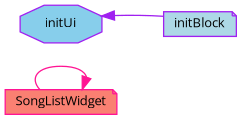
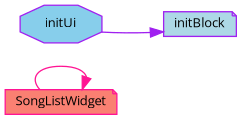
edge "initBlock" -> "initUi": reversed
